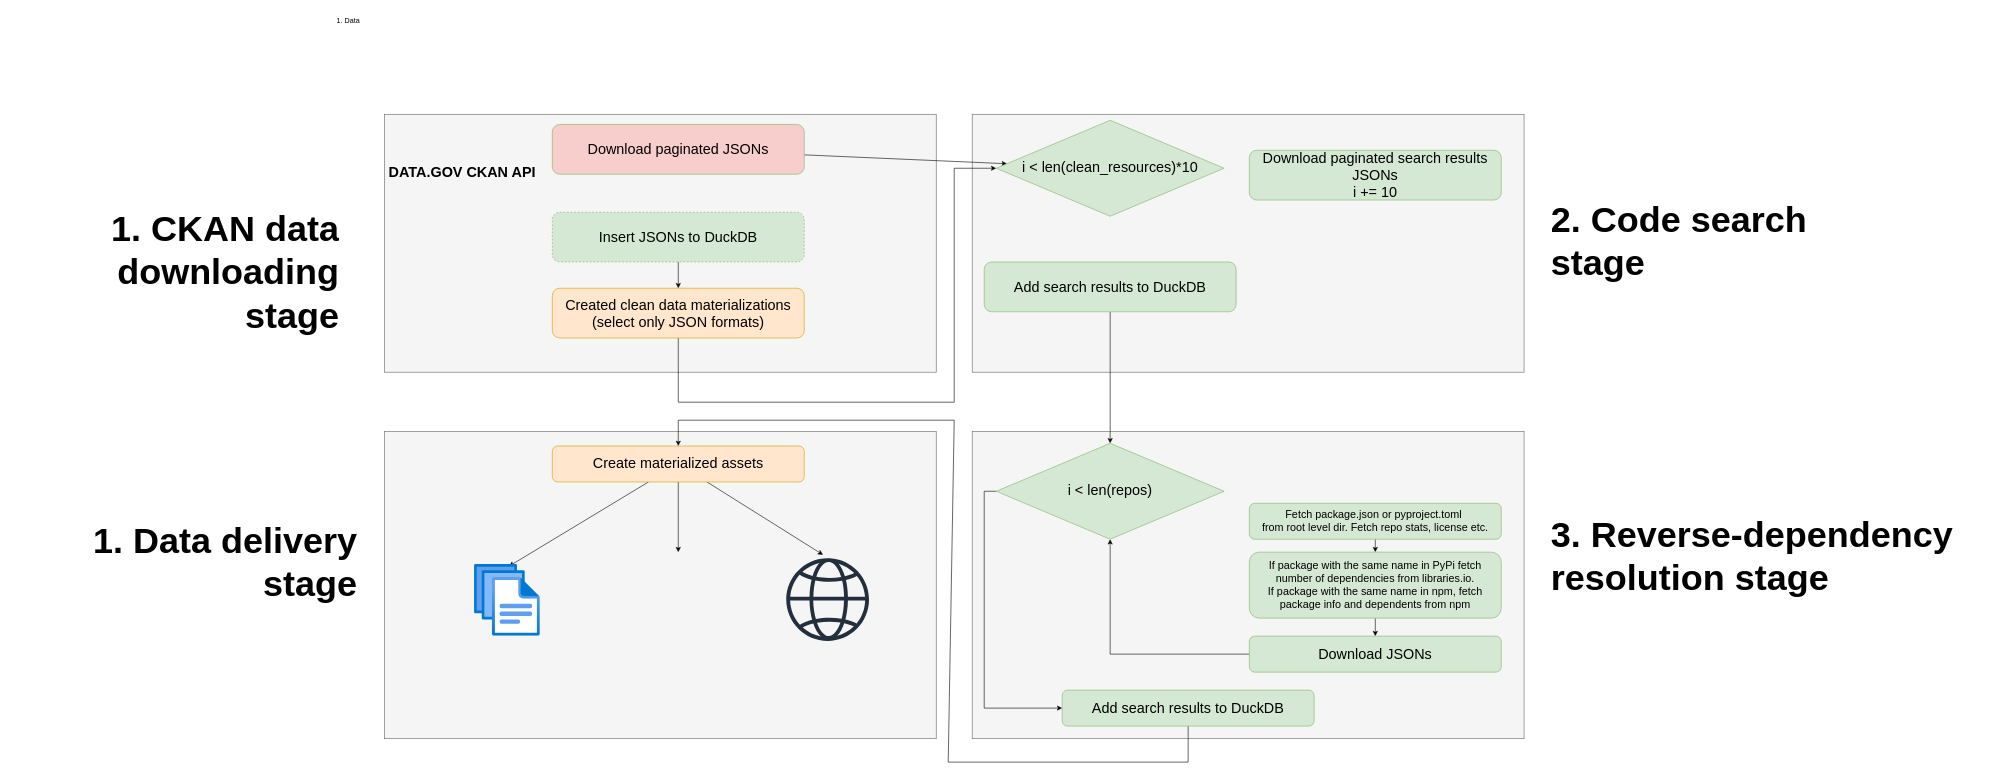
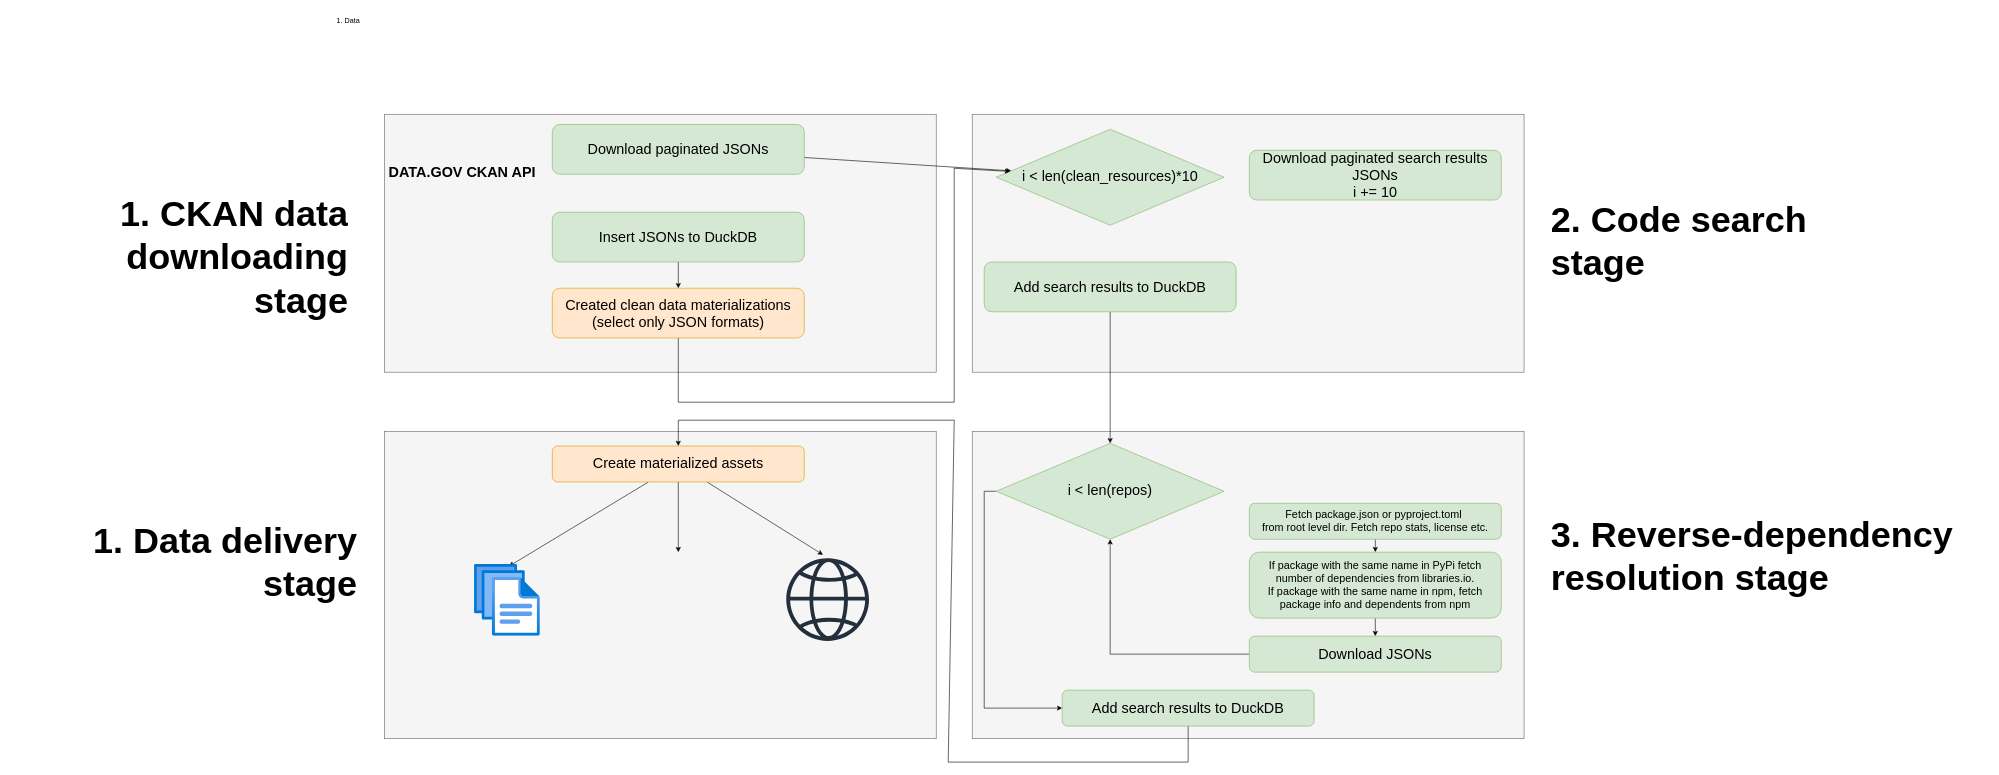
node "Download paginated JSONs": fillcolor #f8cecc -> #d5e8d4
node "i < len(clean_resources)*10": moved (1110, 168) -> (1110, 177)
node "Insert JSONs to DuckDB": style dashed -> solid
node "1. CKAN data downloading stage": moved (177, 273) -> (186, 258)
